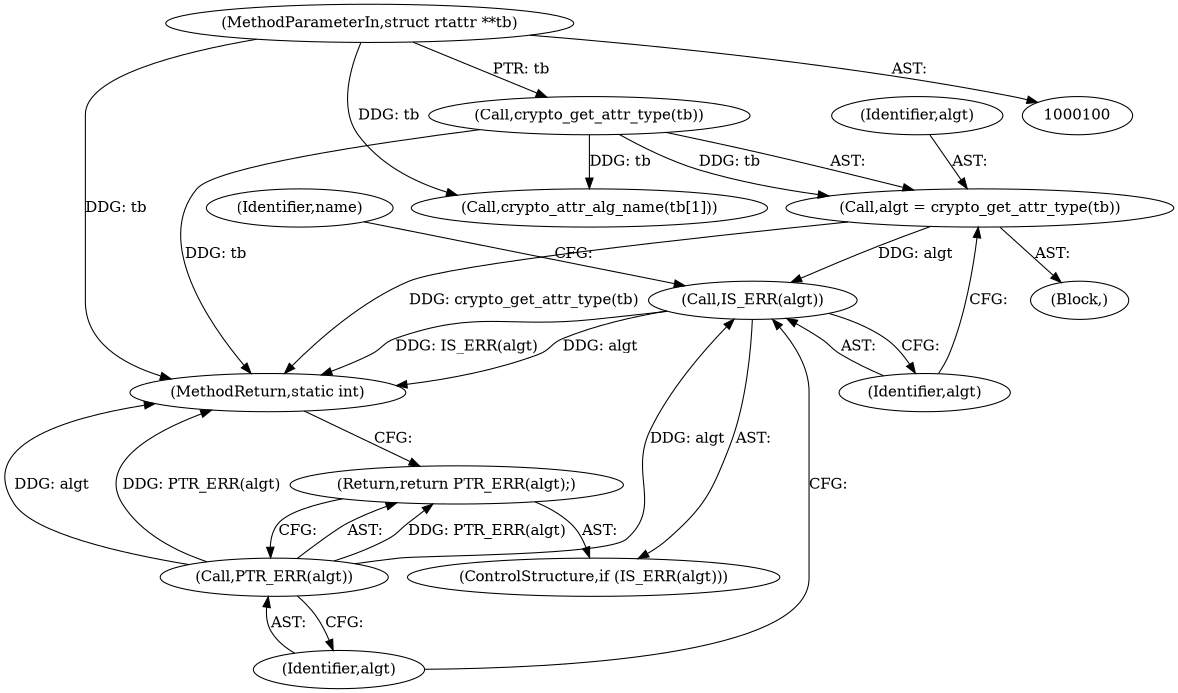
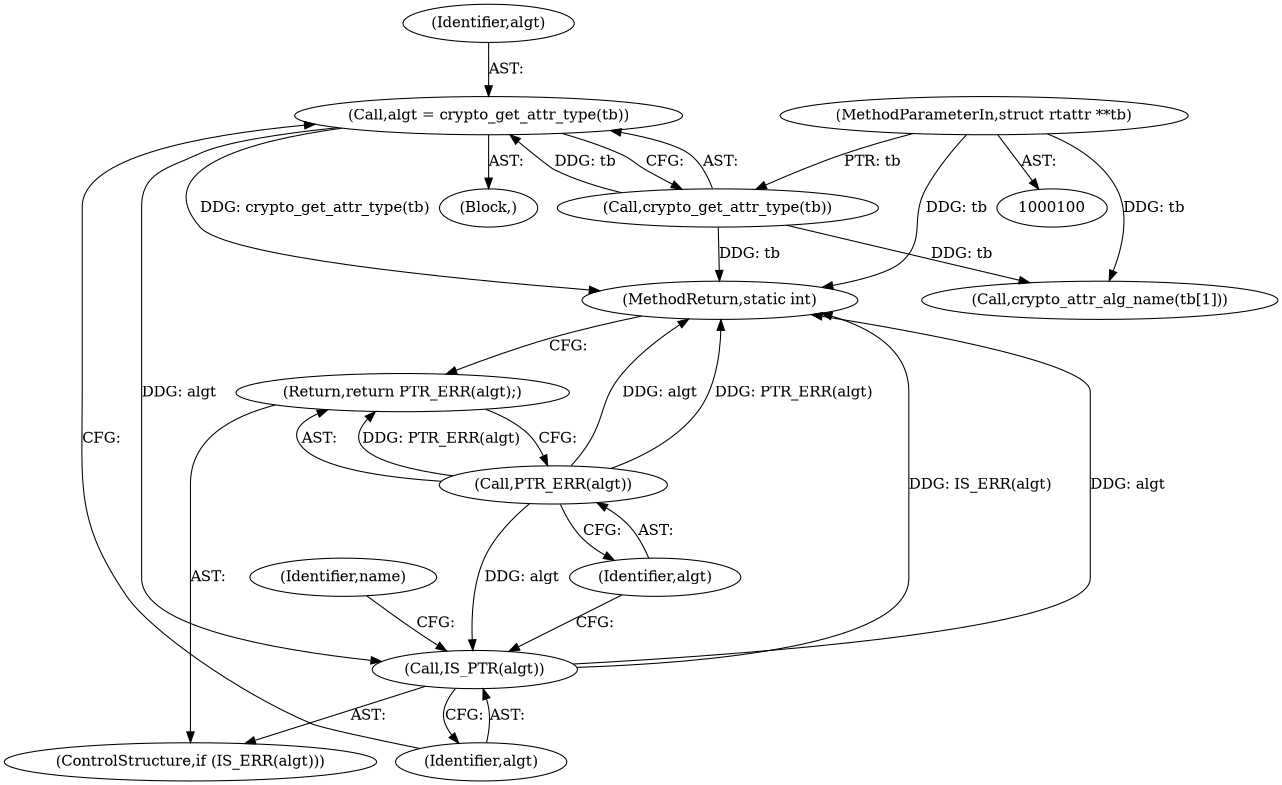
edge "(Call,algt = crypto_get_attr_type(tb))" -> "(Call,crypto_get_attr_type(tb))": added, label "CFG:"
node "(Call,IS_ERR(algt))": label "(Call,IS_ERR(algt))" -> "(Call,IS_PTR(algt))"
